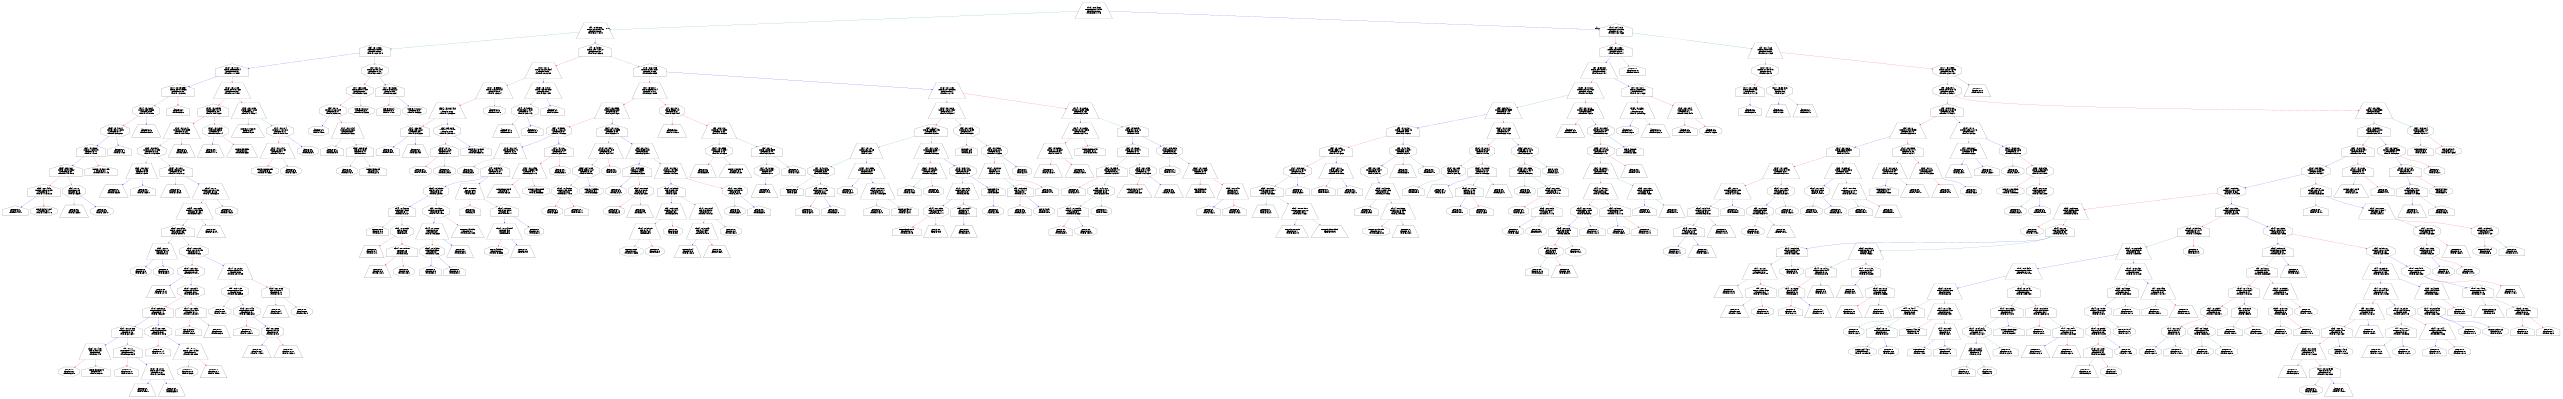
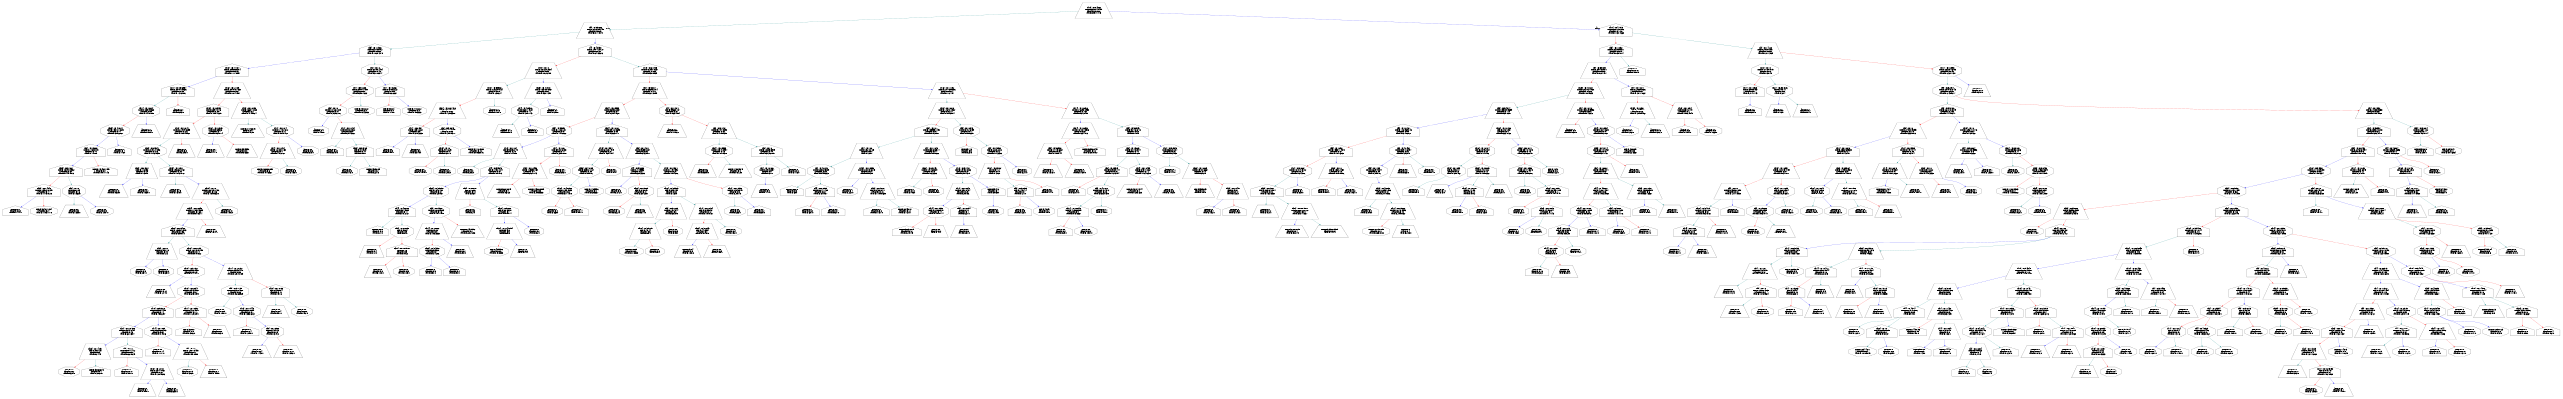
node "mse = 0.0 samples = 4 value = 203.0": label "mse = 0.0 samples = 4 value = 203.0" -> "mse = 0.0 value = 4 value = 203.0"
